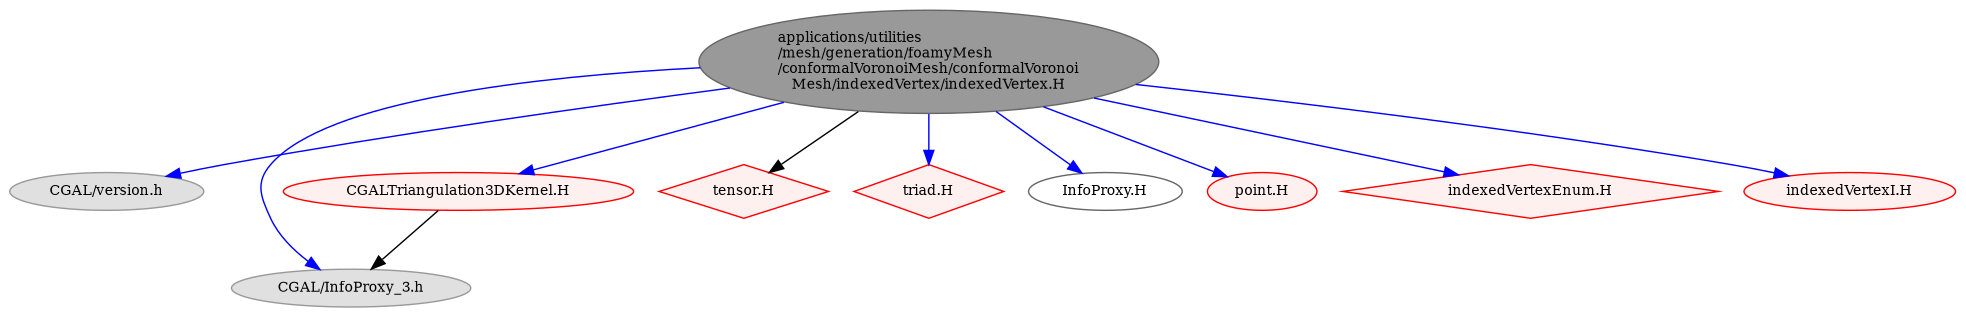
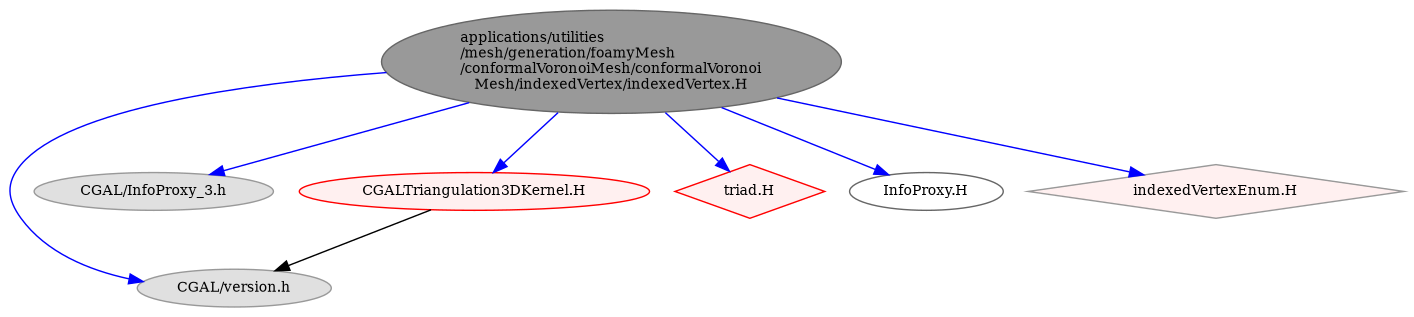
node "tensor.H": removed
node "point.H": removed
node "indexedVertexEnum.H": color red -> grey60
node "indexedVertexI.H": removed
edge "CGALTriangulation3DKernel.H" -> "CGAL/InfoProxy_3.h": now "CGALTriangulation3DKernel.H" -> "CGAL/version.h"
